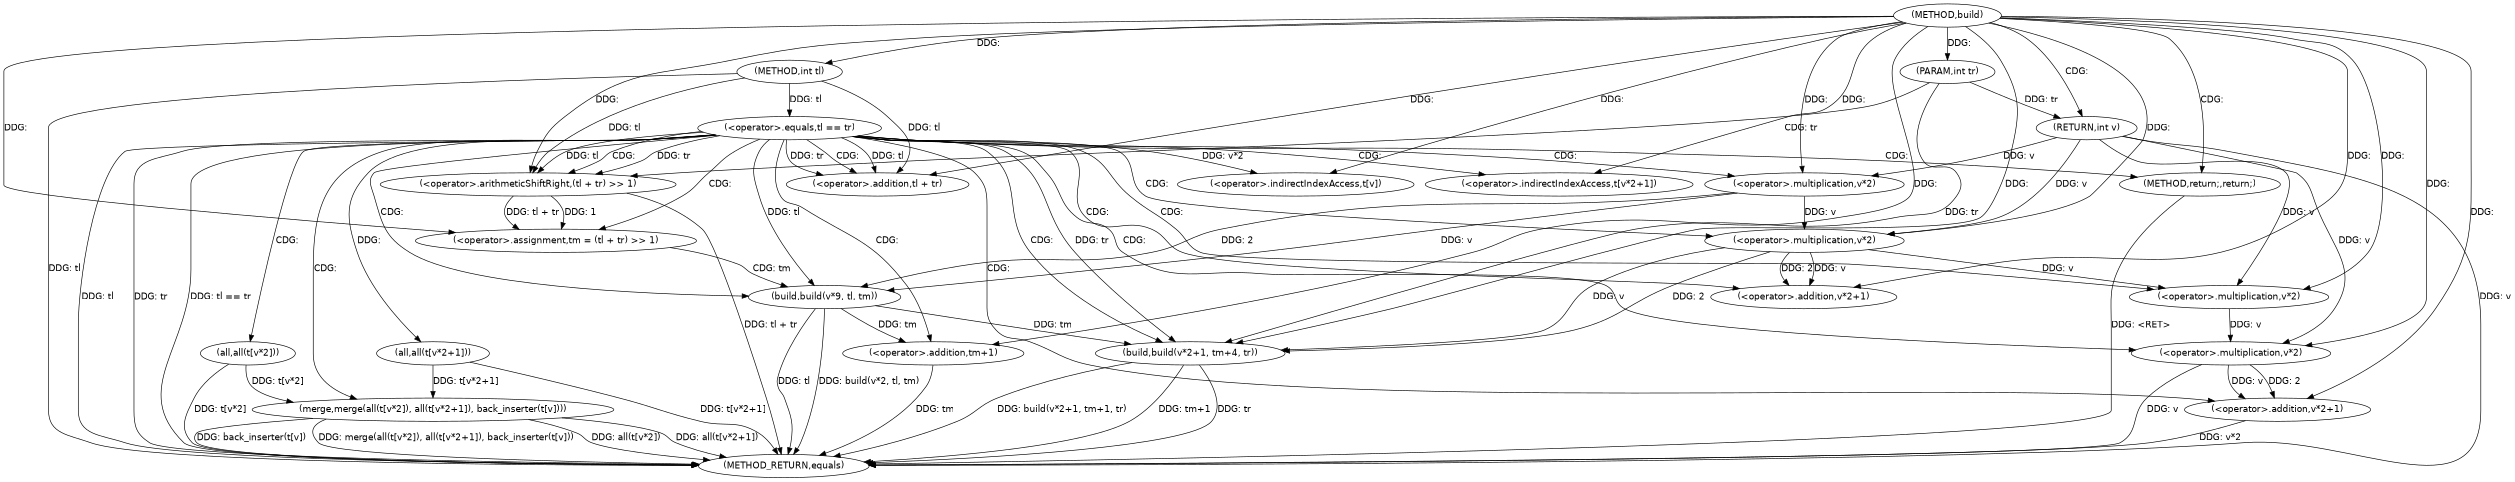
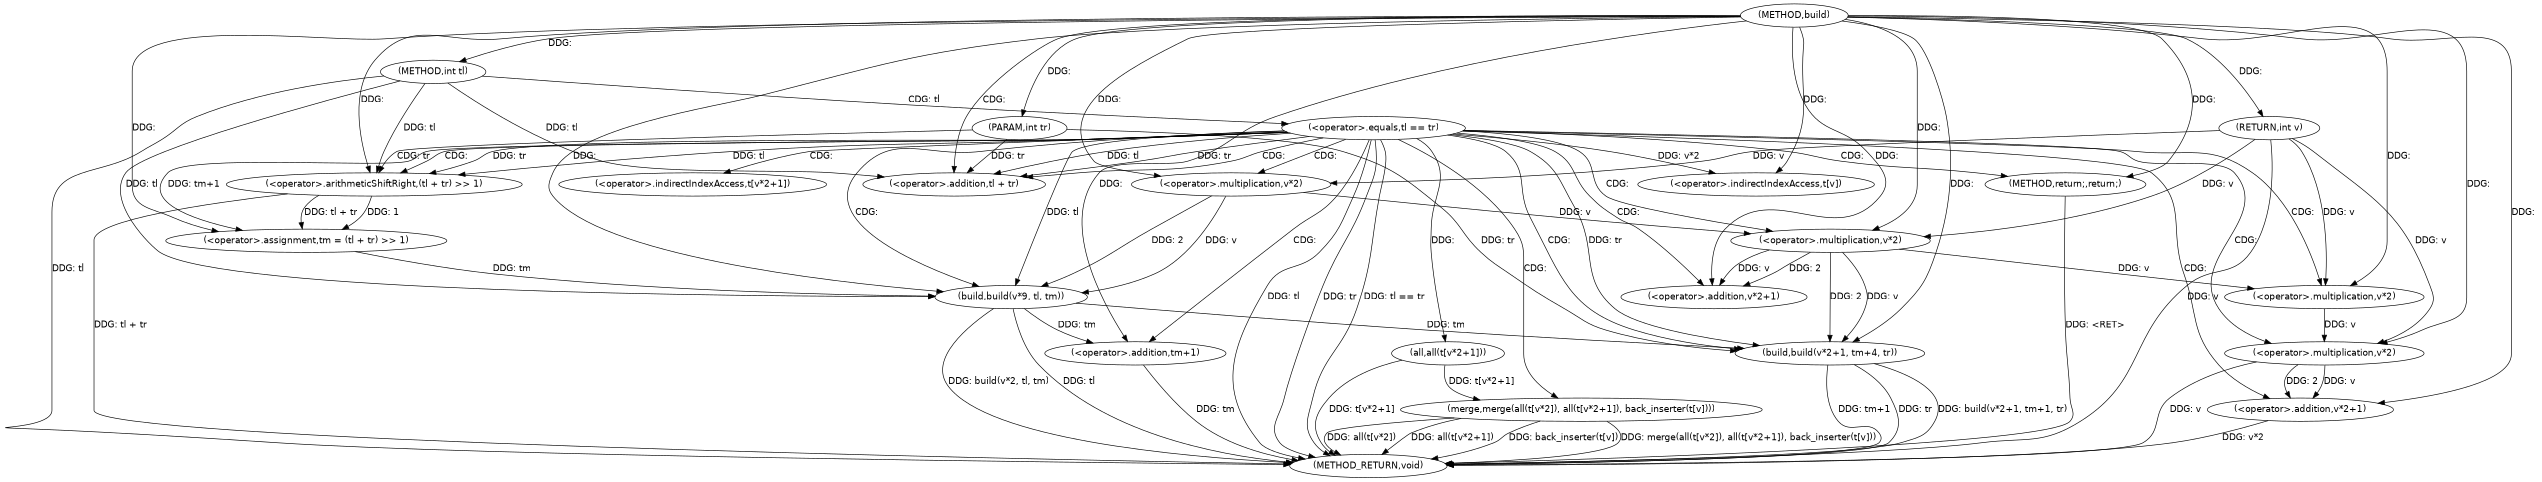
edge "(METHOD,build)" -> "(RETURN,int v)": label "CDG: " -> "DDG: "
edge "(METHOD,int tl)" -> "(<operator>.equals,tl == tr)": label "DDG: tl" -> "CDG: tl"
edge "(METHOD,build)" -> "(<operator>.addition,tl + tr)": label "DDG: " -> "CDG: "
edge "(PARAM,int tr)" -> "(RETURN,int v)": now "(PARAM,int tr)" -> "(<operator>.addition,tl + tr)"
edge "(METHOD,build)" -> "(METHOD,return;,return;)": label "CDG: " -> "DDG: "
edge "(METHOD,build)" -> "(<operator>.indirectIndexAccess,t[v*2+1])": now "(METHOD,build)" -> "(build,build(v*9, tl, tm))"
edge "(<operator>.equals,tl == tr)" -> "(<operator>.assignment,tm = (tl + tr) >> 1)": label "CDG: " -> "DDG: tm+1"
edge "(<operator>.assignment,tm = (tl + tr) >> 1)" -> "(build,build(v*9, tl, tm))": label "CDG: tm" -> "DDG: tm"
edge "(METHOD,int tl)" -> "(build,build(v*9, tl, tm))": added, label "DDG: tl"
node "(all,all(t[v*2]))": removed
node "(METHOD_RETURN,equals)": label "(METHOD_RETURN,equals)" -> "(METHOD_RETURN,void)"
